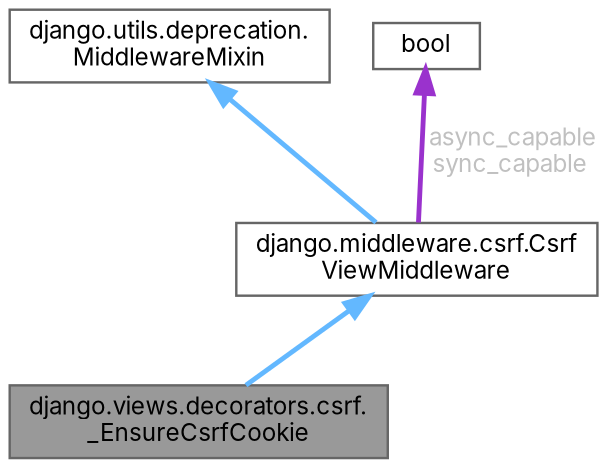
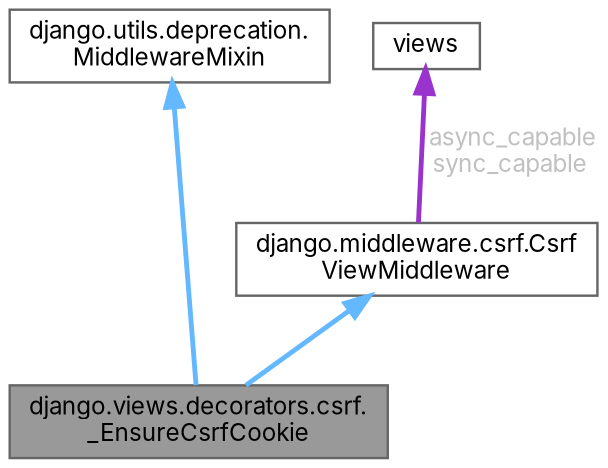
node "bool": label "bool" -> "views"
edge "django.middleware.csrf.Csrf ViewMiddleware" -> "django.utils.deprecation. MiddlewareMixin": now "django.views.decorators.csrf. _EnsureCsrfCookie" -> "django.utils.deprecation. MiddlewareMixin"
